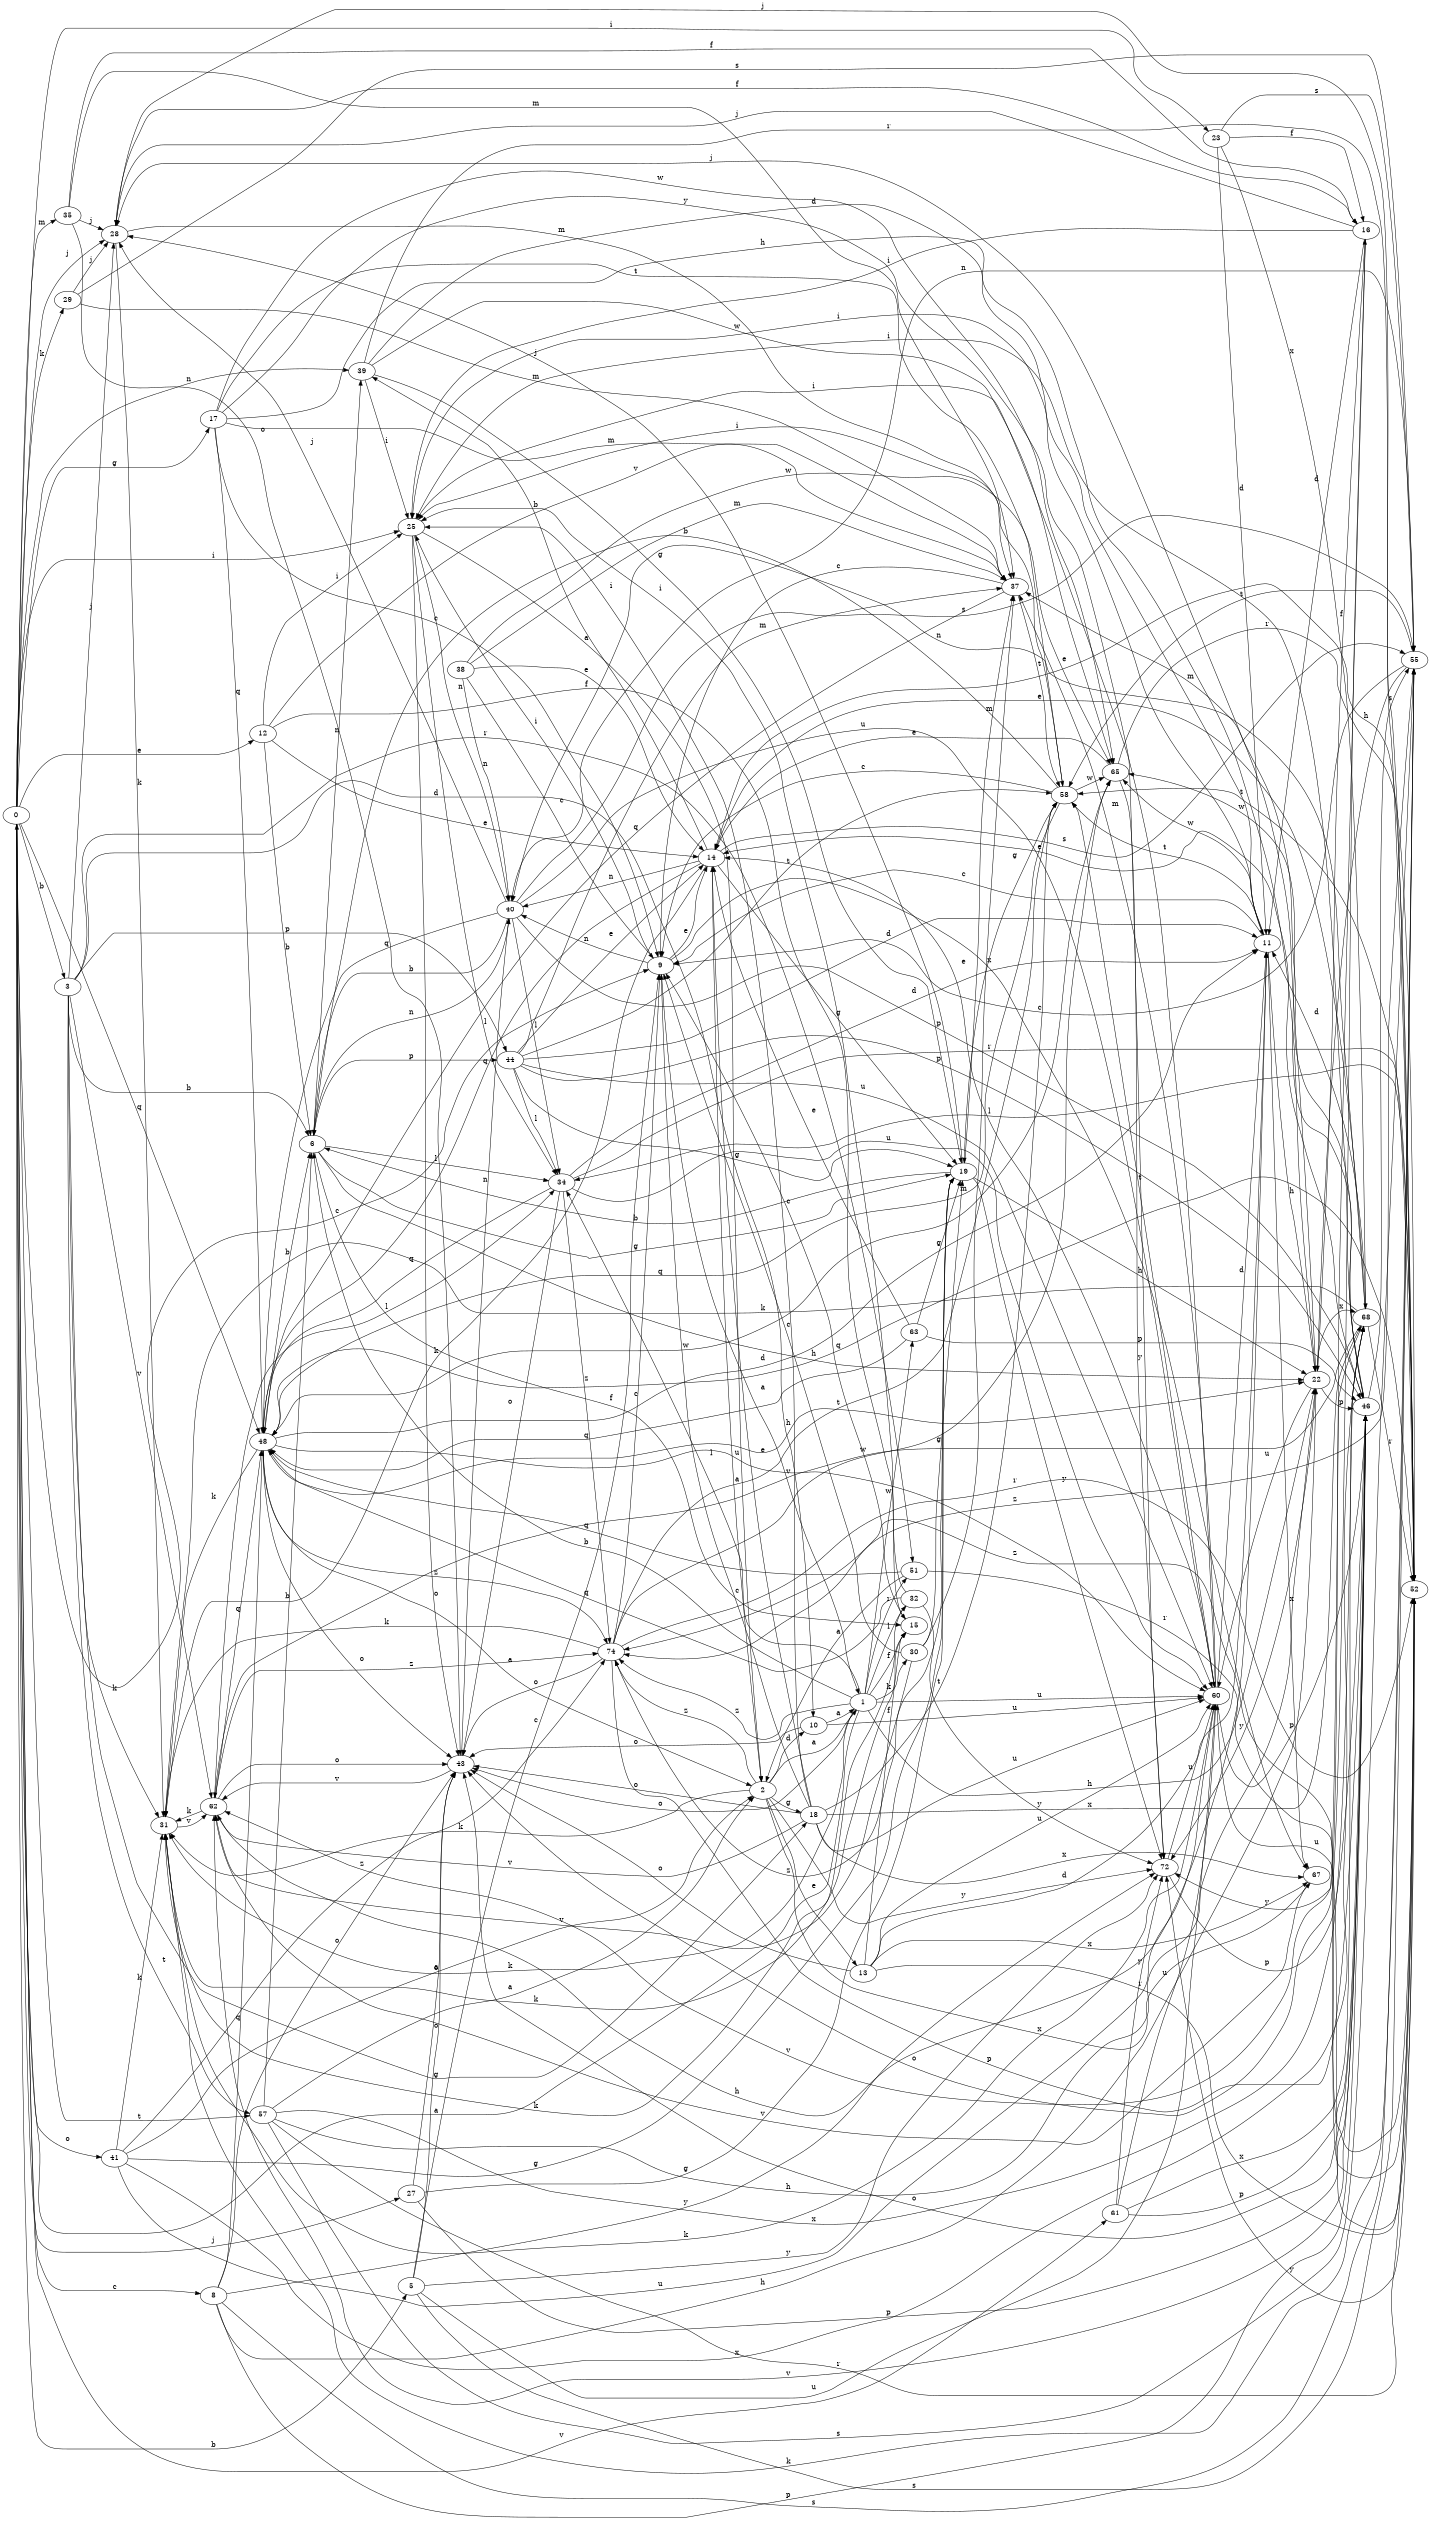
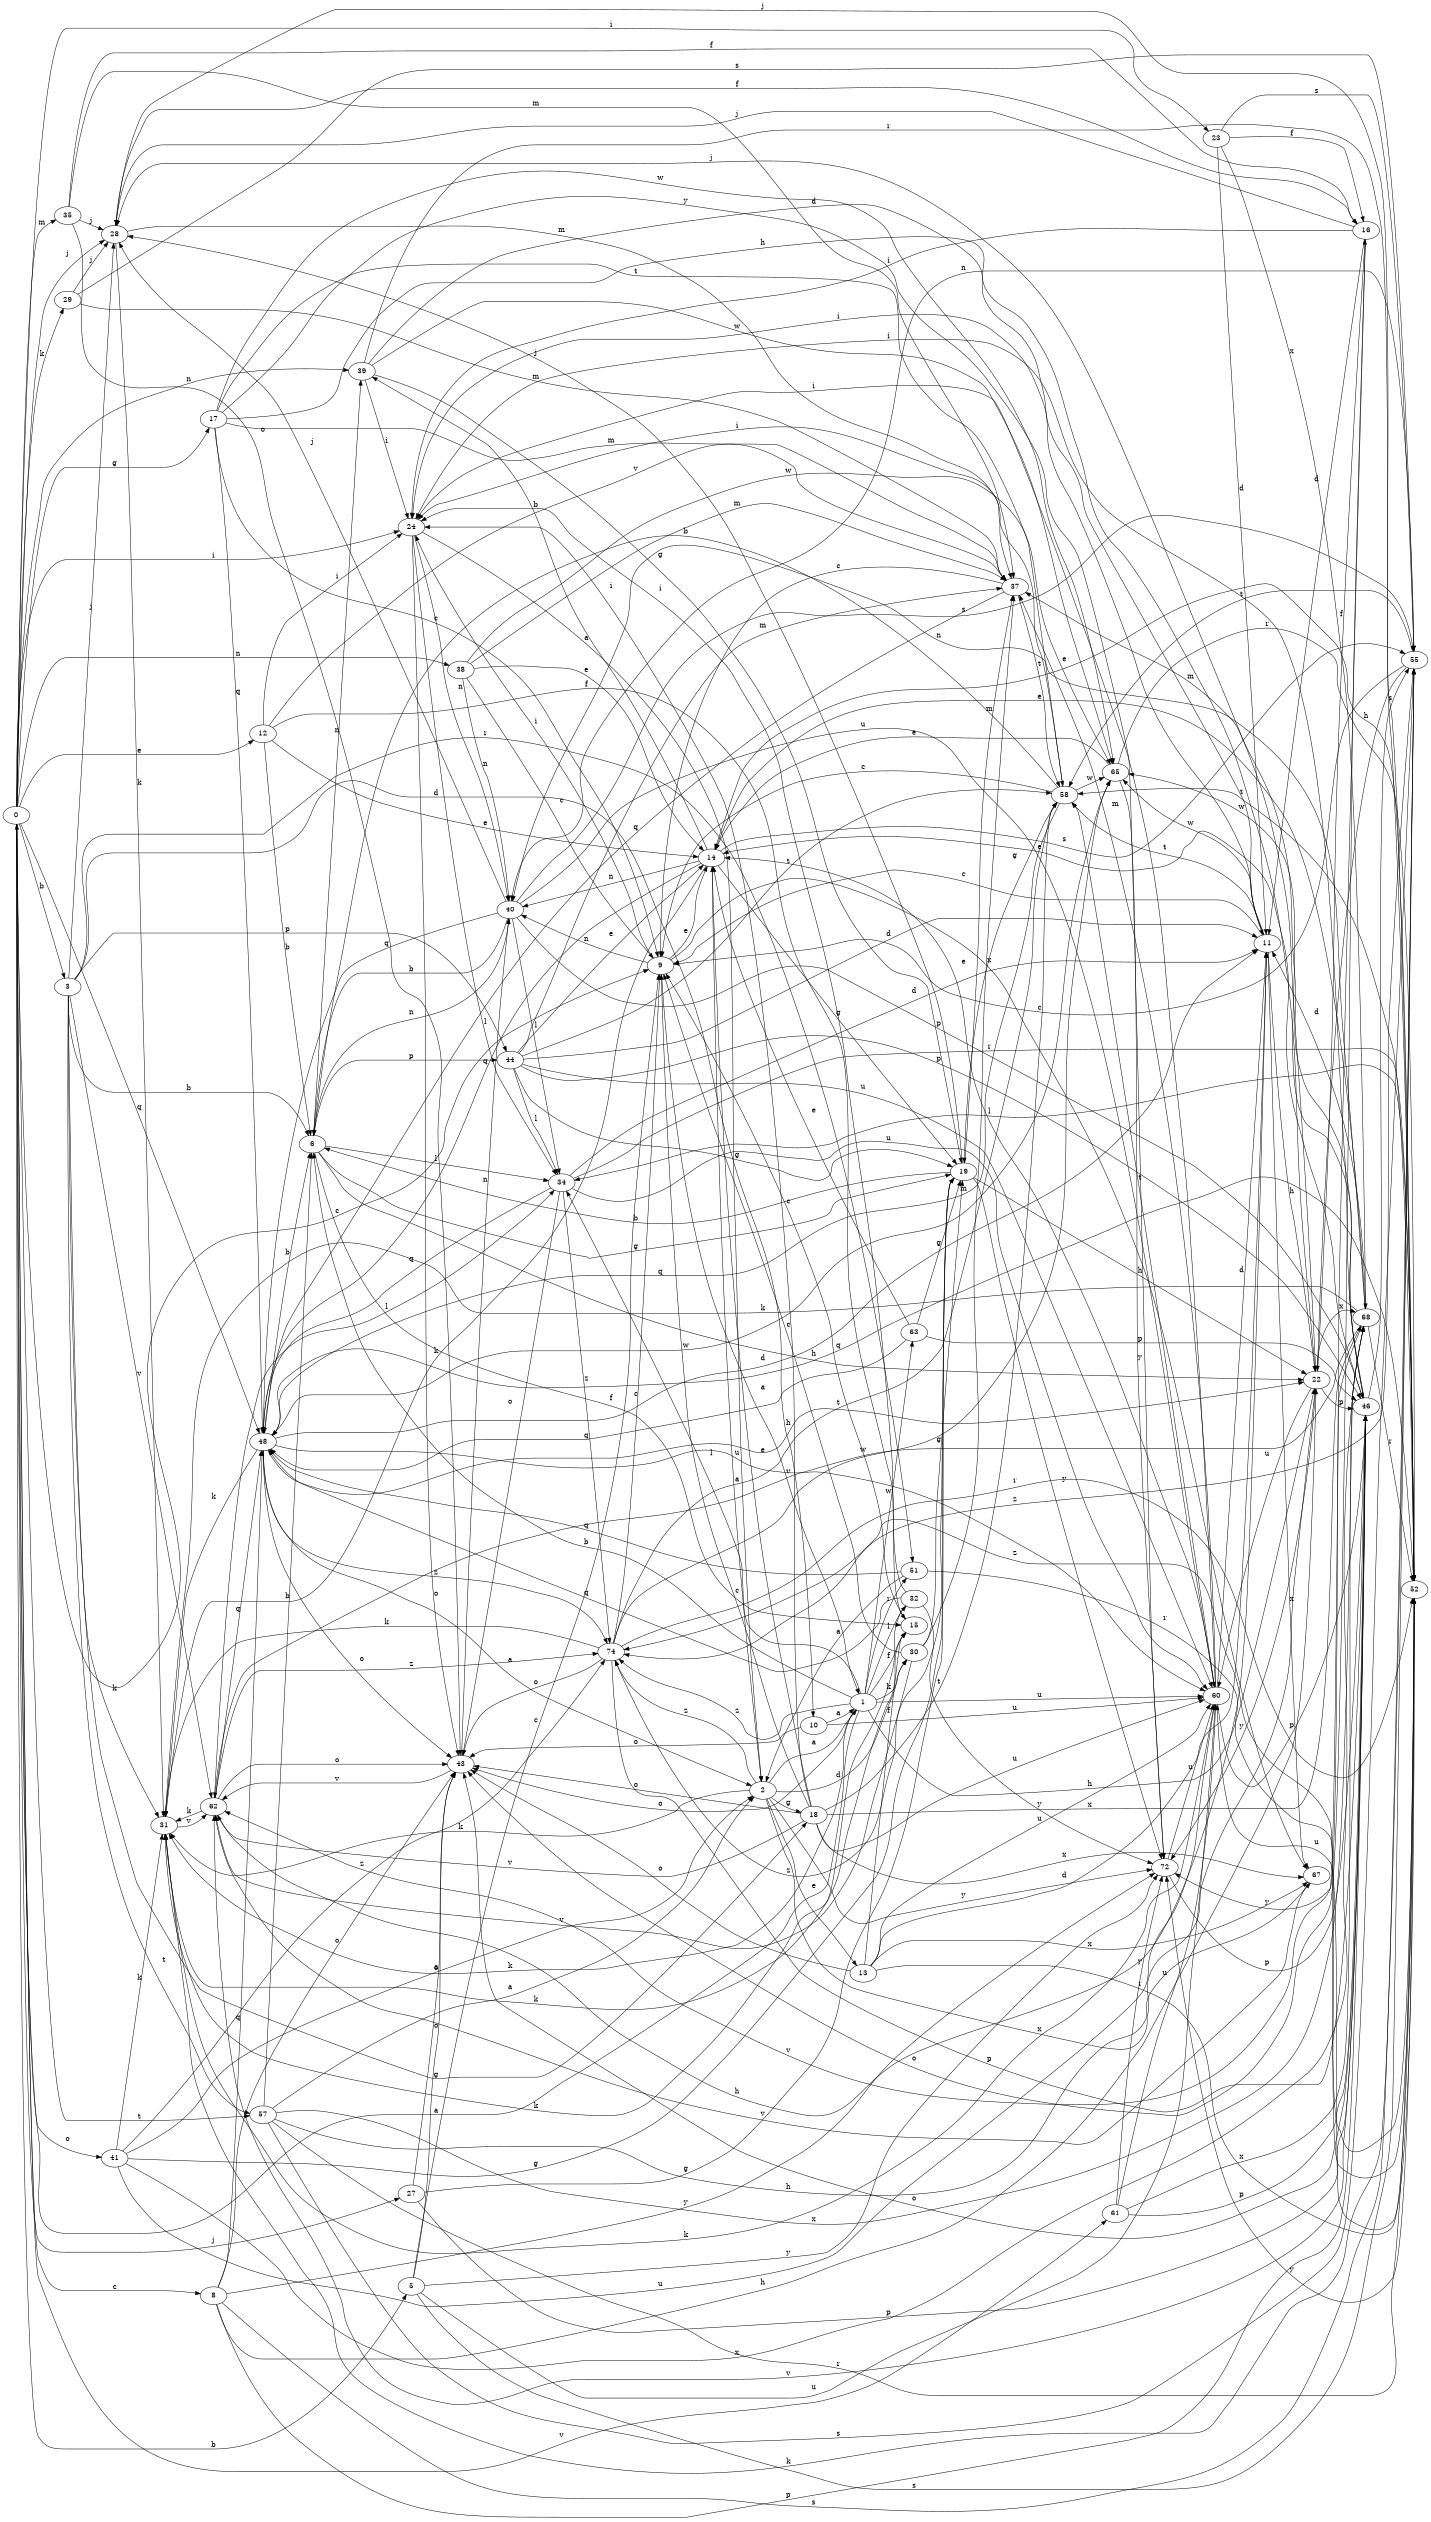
node "25": label "25" -> "24"
edge "0" -> "38": added, label "n"
edge "2" -> "10": now "2" -> "30"
